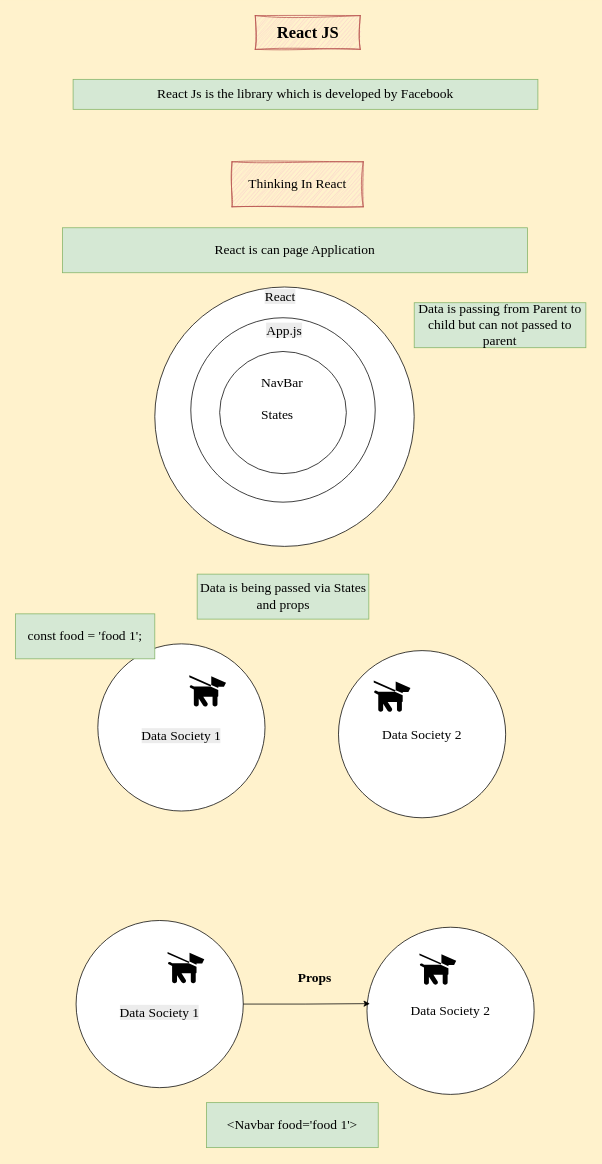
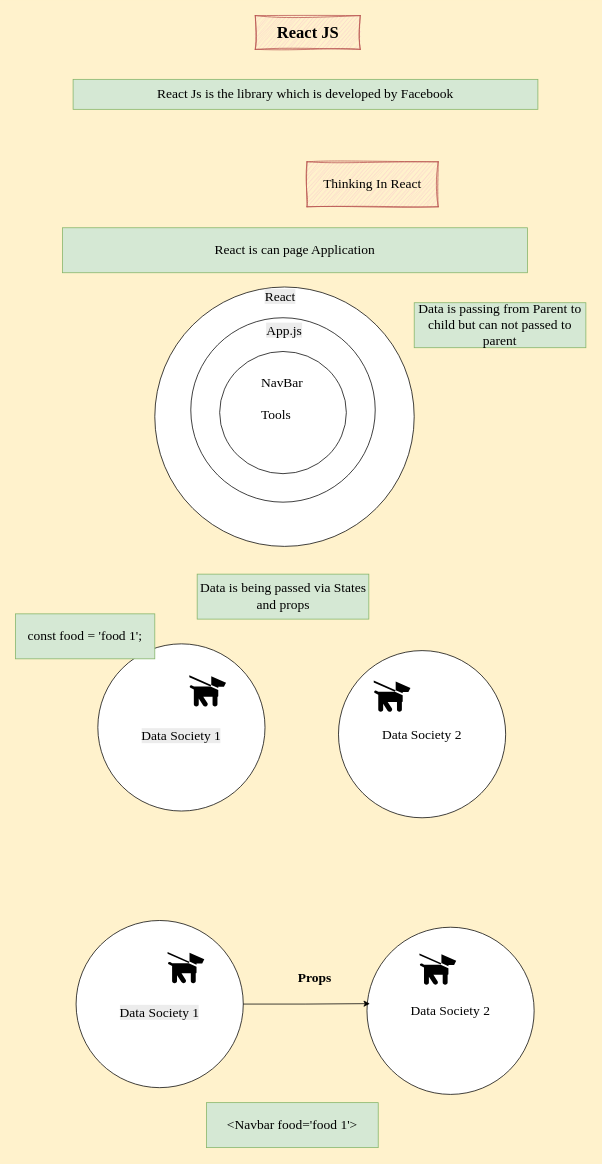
node "Thinking In React": moved (298, 184) -> (373, 184)
node "States": label "States" -> "Tools"
